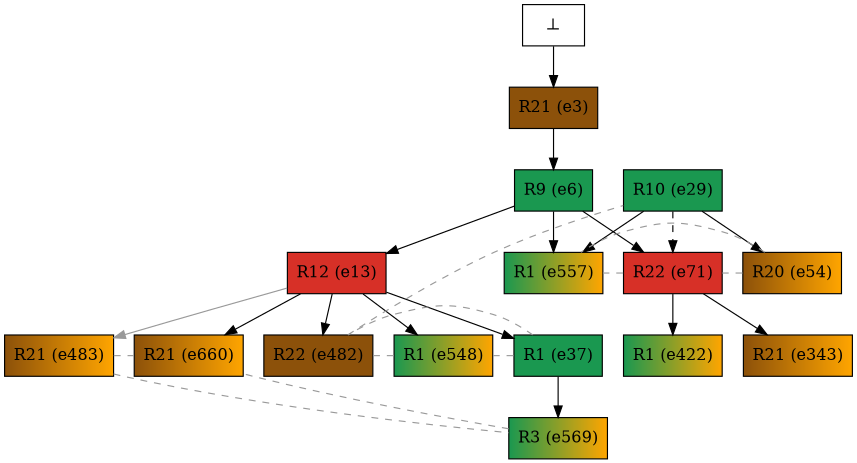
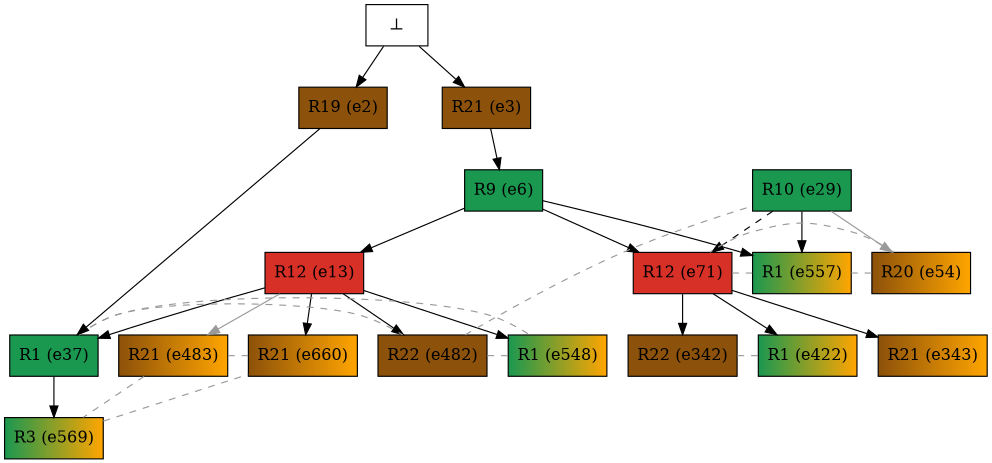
node "R19 (e2)": added
edge "R10 (e29)" -> "R20 (e54)": color black -> gray60
node "R22 (e71)": label "R22 (e71)" -> "R12 (e71)"
node "R22 (e342)": added
